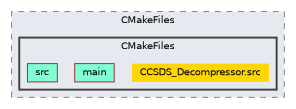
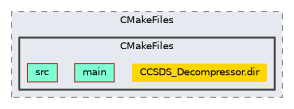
node "CCSDS_Decompressor.src": label "CCSDS_Decompressor.src" -> "CCSDS_Decompressor.dir"
